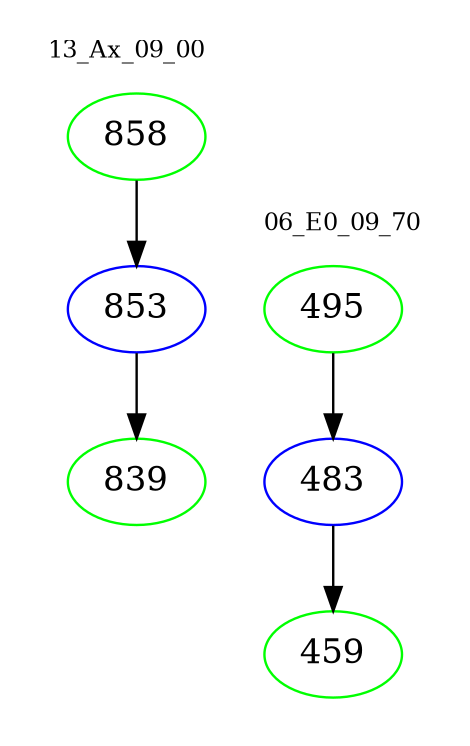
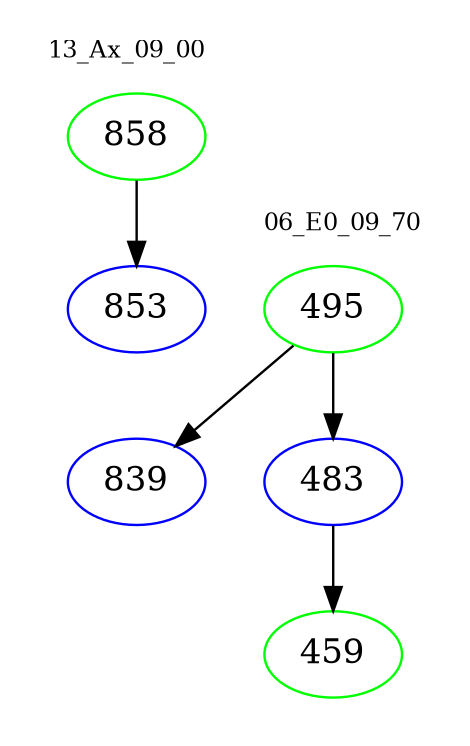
edge "853" -> "839": now "495" -> "839"
node "839": color green -> blue
